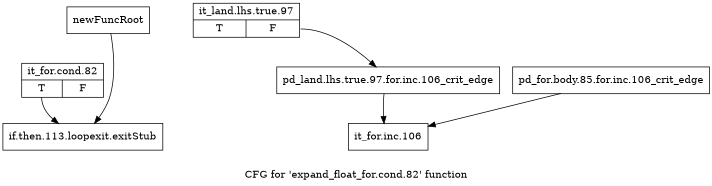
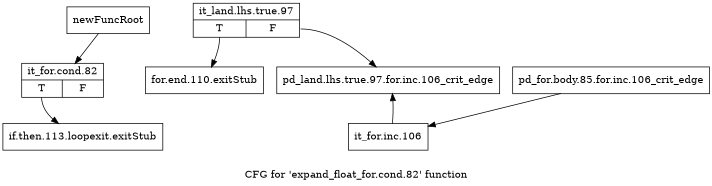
edge "newFuncRoot" -> "if.then.113.loopexit.exitStub": now "newFuncRoot" -> "it_for.cond.82"
node "for.end.110.exitStub": added
edge "pd_land.lhs.true.97.for.inc.106_crit_edge" -> "it_for.inc.106": reversed
